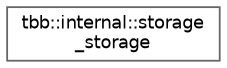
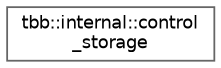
node "tbb::internal::storage _storage": label "tbb::internal::storage _storage" -> "tbb::internal::control _storage"
